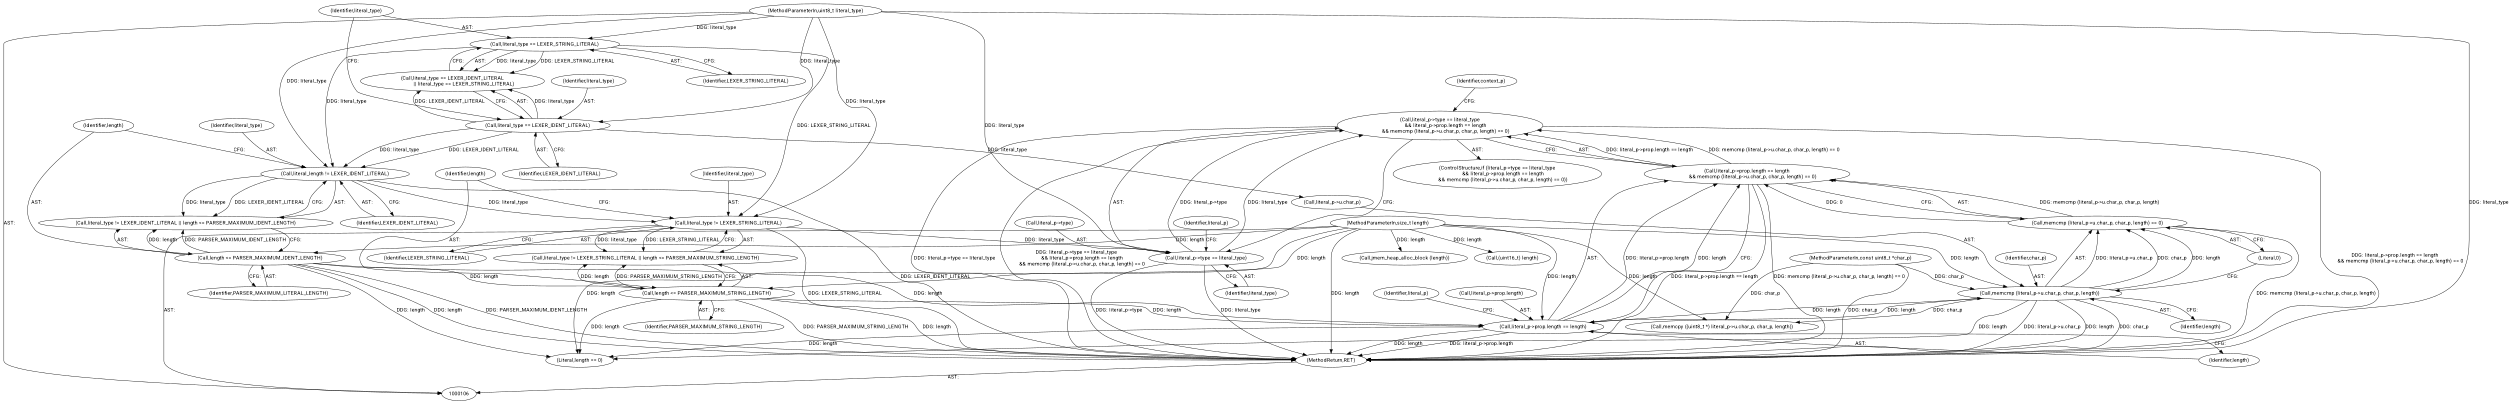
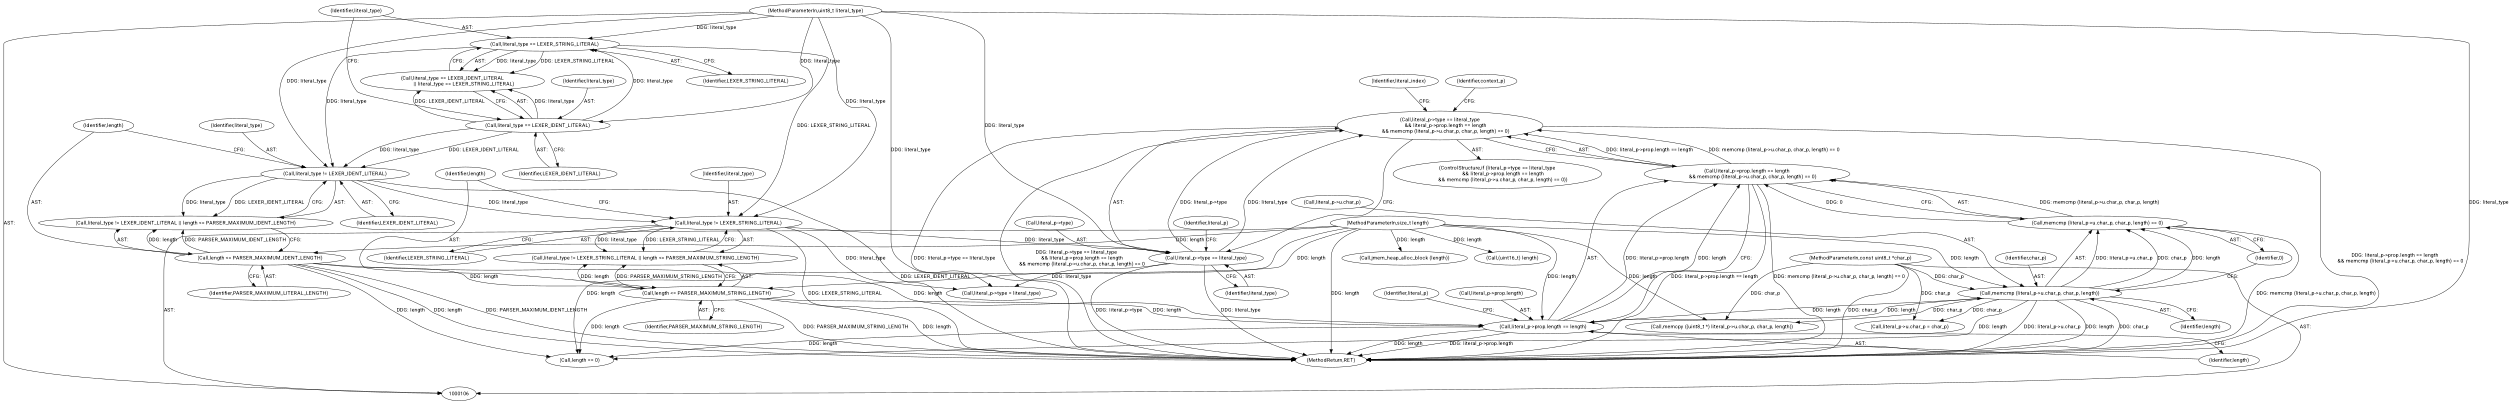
node "(Identifier,literal_index)": added
edge "(Call,literal_type == LEXER_IDENT_LITERAL)" -> "(Call,literal_p->u.char_p)": now "(Call,literal_type == LEXER_IDENT_LITERAL)" -> "(Call,literal_type == LEXER_STRING_LITERAL)"
node "(Call,literal_length != LEXER_IDENT_LITERAL)": label "(Call,literal_length != LEXER_IDENT_LITERAL)" -> "(Call,literal_type != LEXER_IDENT_LITERAL)"
node "(Literal,0)": label "(Literal,0)" -> "(Identifier,0)"
node "(Call,literal_p->type = literal_type)": added
node "(Call,literal_p->u.char_p = char_p)": added
node "(Literal,length == 0)": label "(Literal,length == 0)" -> "(Call,length == 0)"
edge "(MethodReturn,RET)" -> "1000106": now "(MethodParameterIn,const uint8_t *char_p)" -> "1000106"
